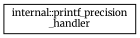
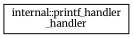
node "internal::printf_precision _handler": label "internal::printf_precision _handler" -> "internal::printf_handler _handler"
